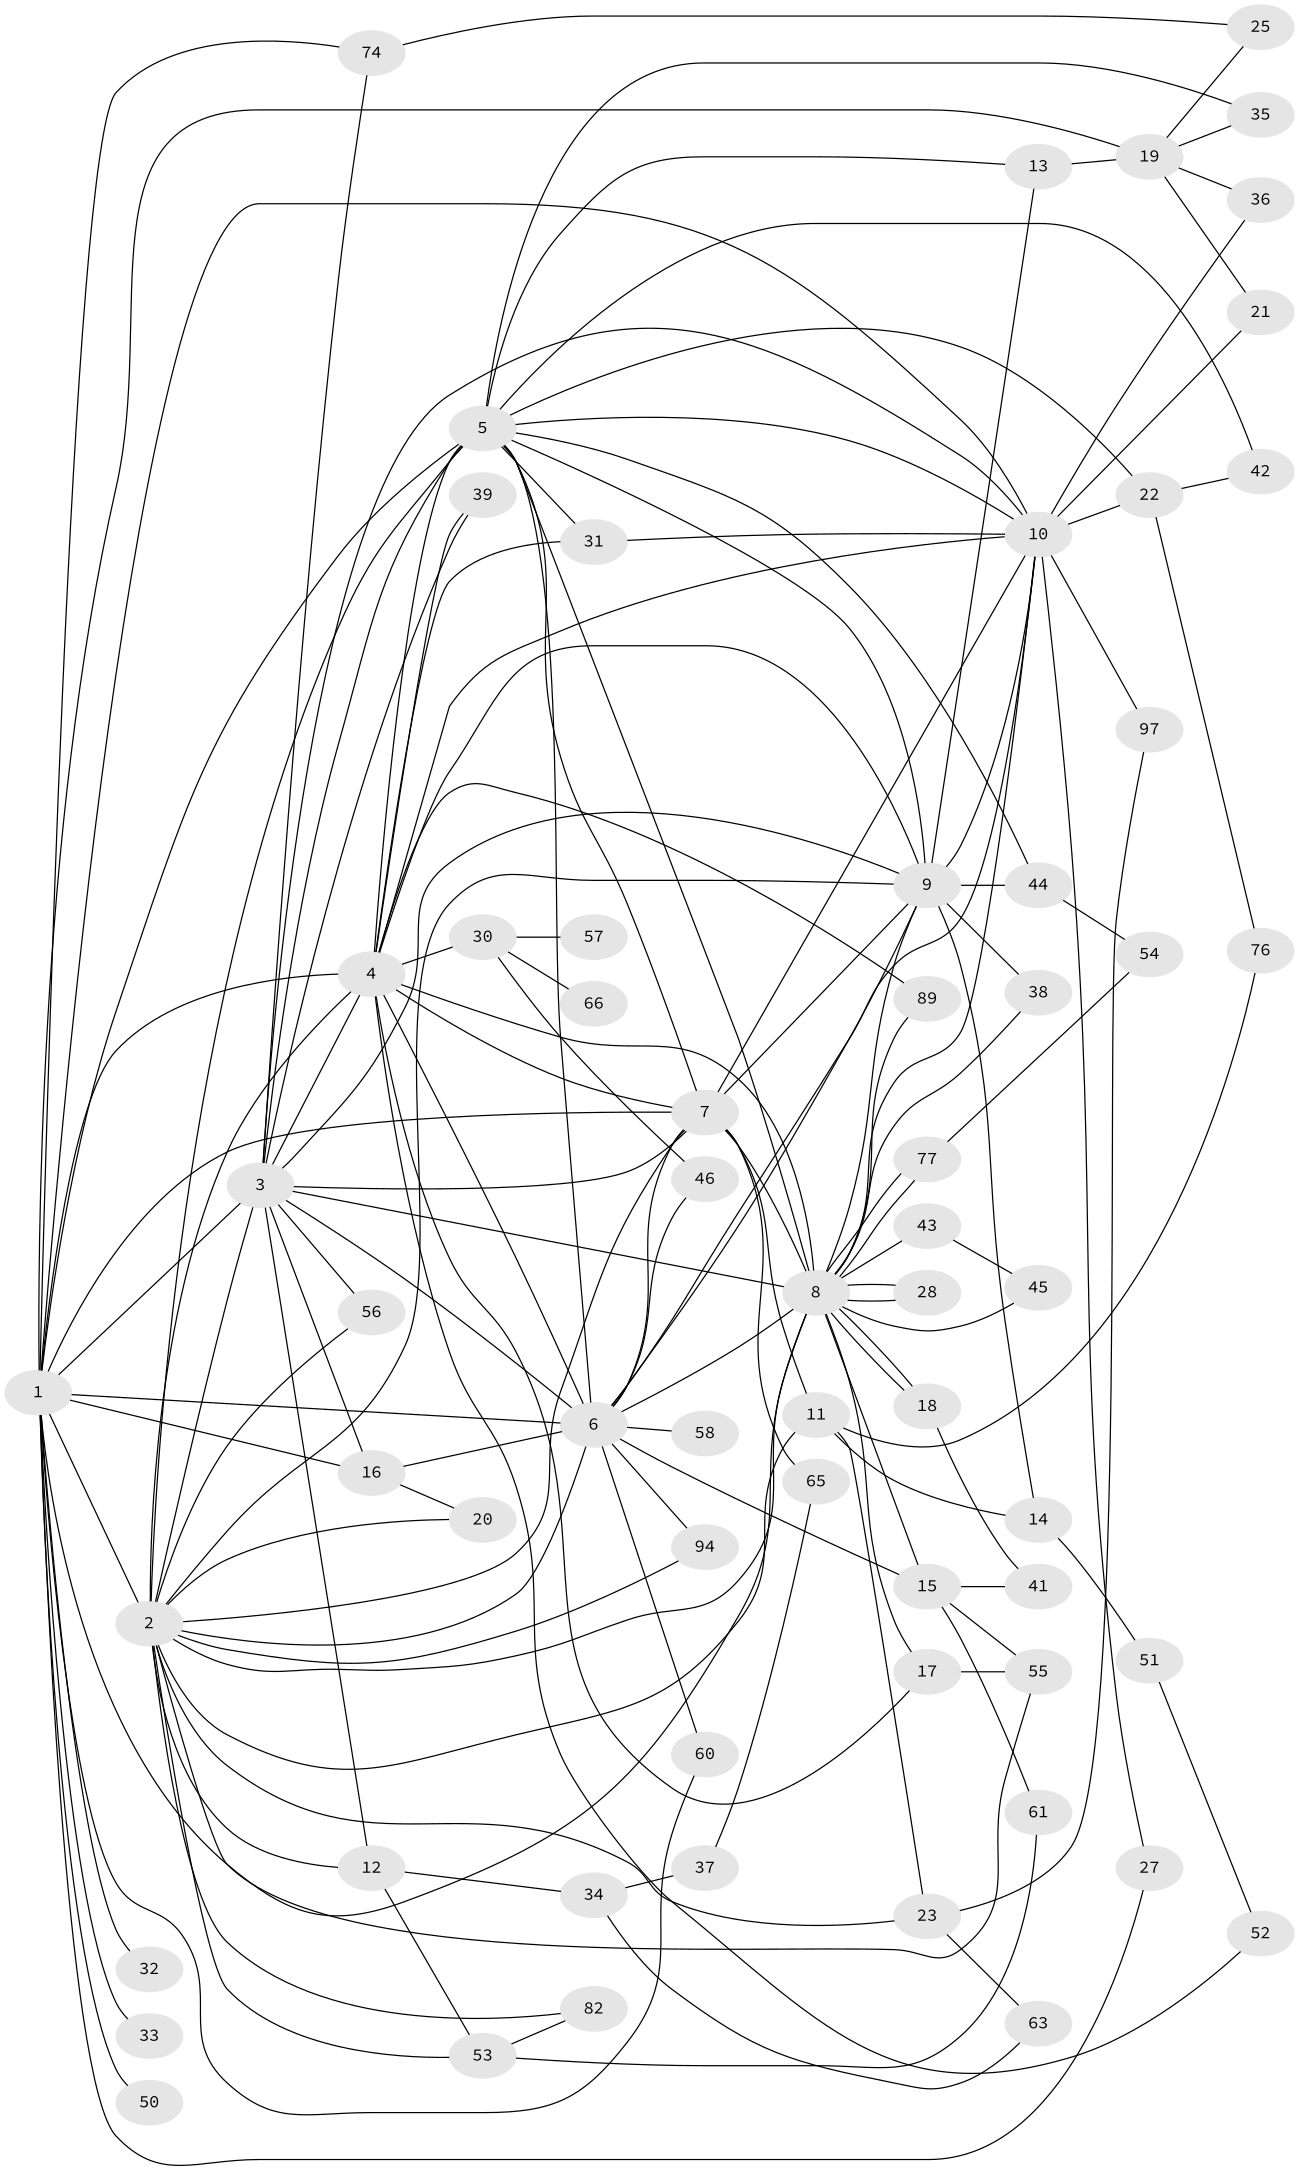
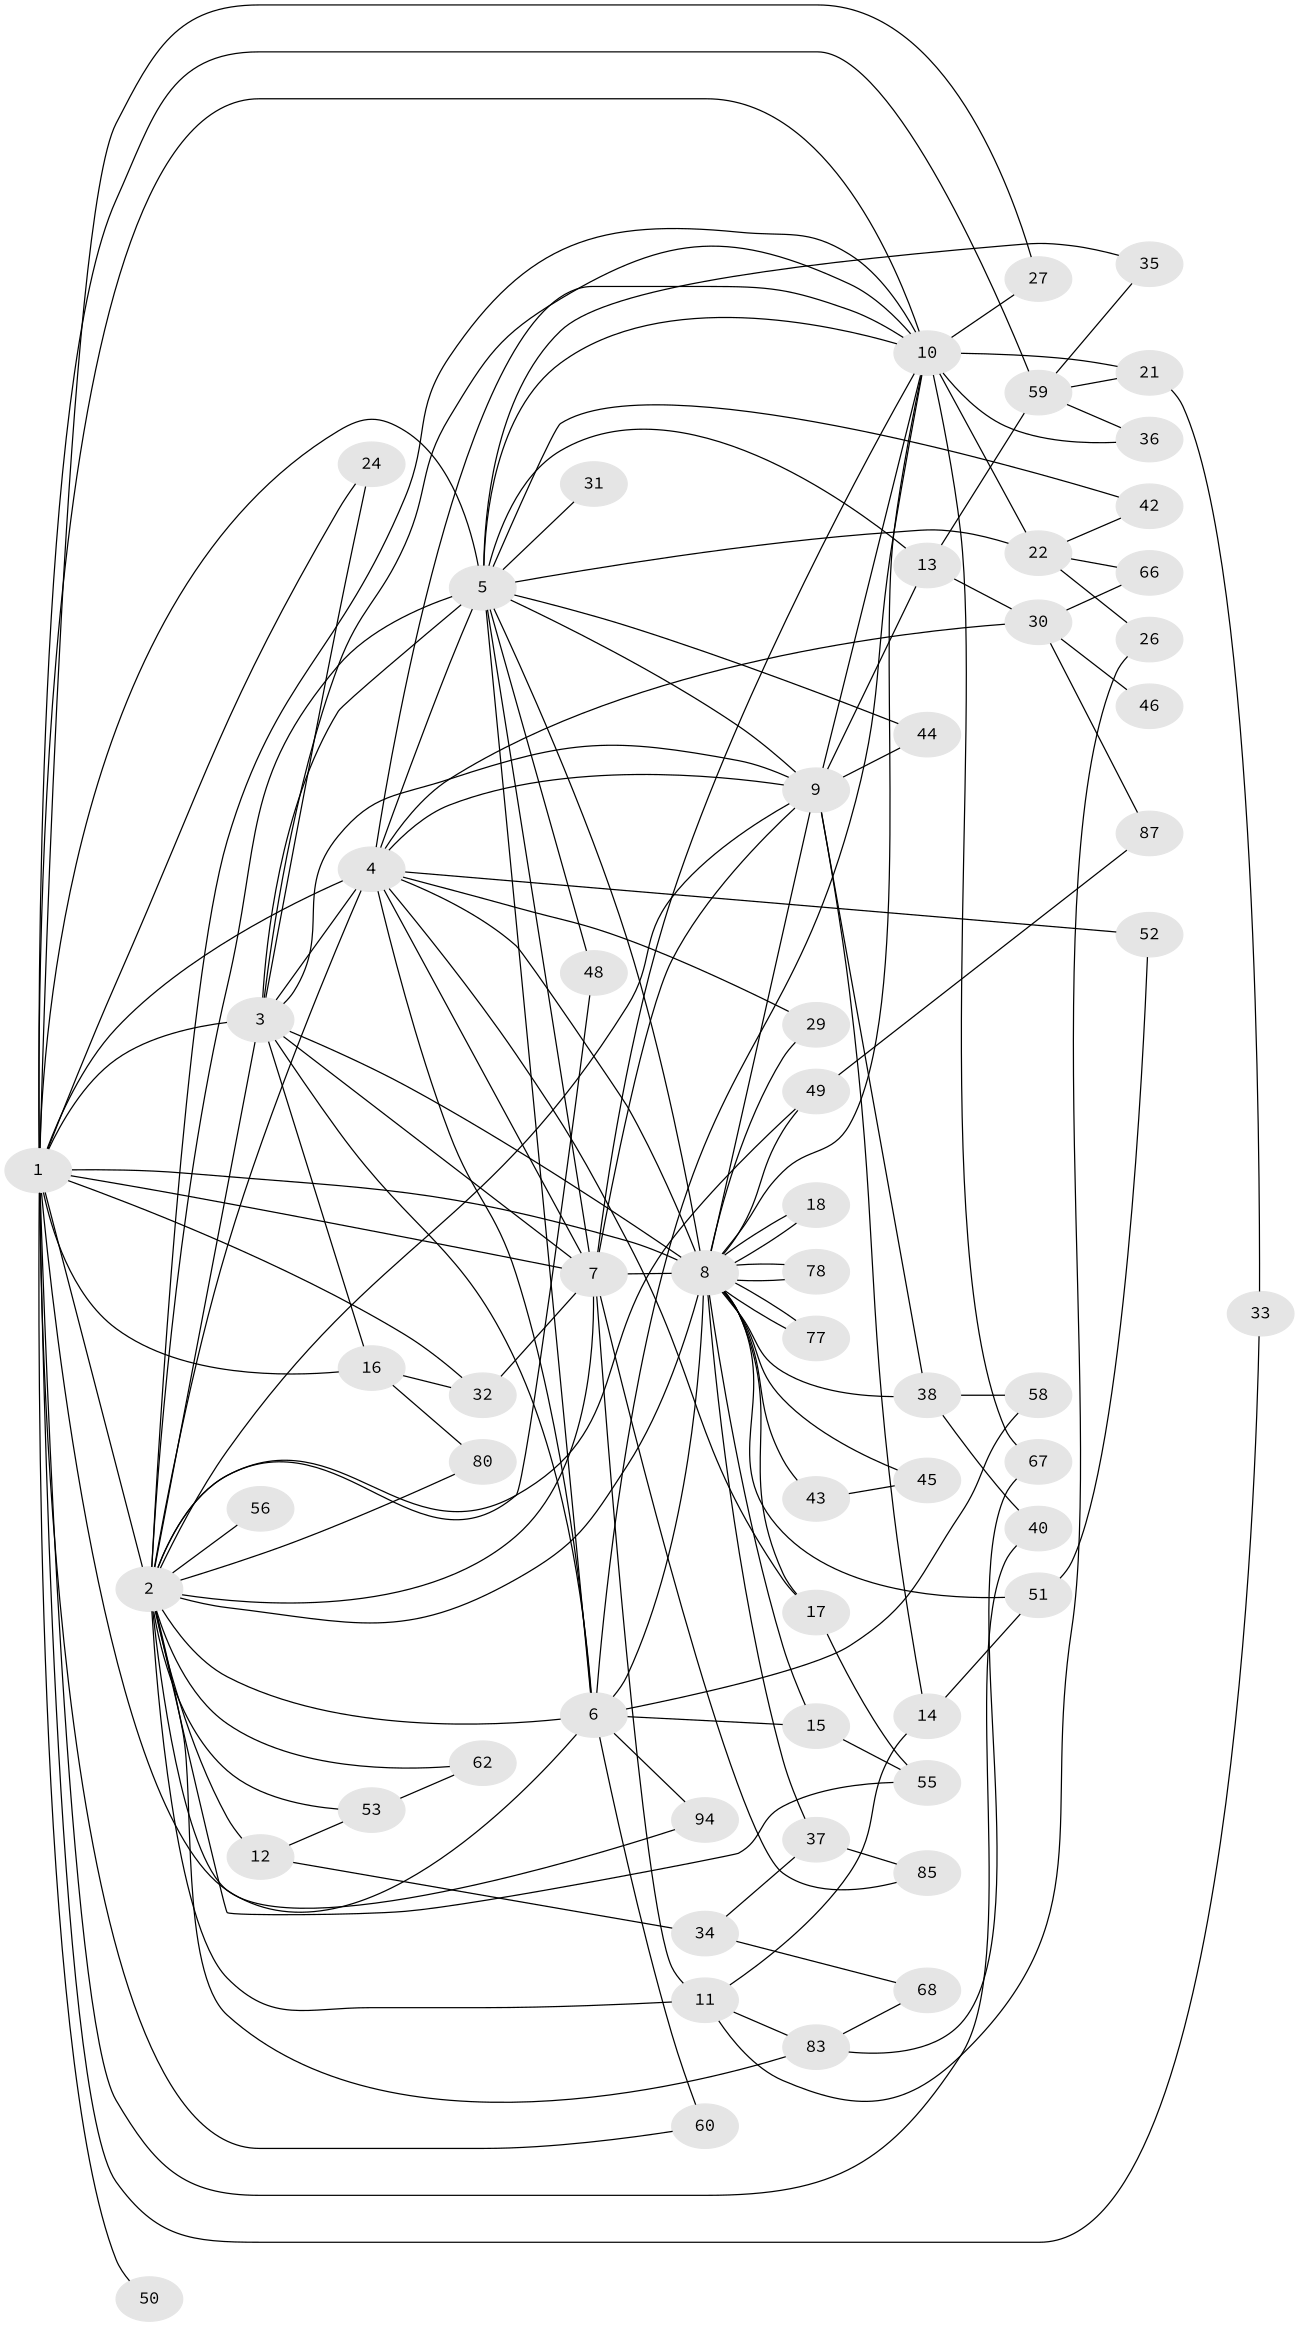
node "25": removed
node "74": label "74" -> "24"
node "19": label "19" -> "59"
node "39": removed
edge "10" -- "31": now "10" -- "2"
edge "22" -- "66": added
edge "13" -- "30": added
edge "31" -- "4": removed
node "97": label "97" -> "67"
edge "21" -- "33": added
node "57": label "57" -> "87"
node "76": label "76" -> "26"
node "54": removed
node "48": added
node "89": label "89" -> "29"
node "49": added
edge "9" -- "6": removed
edge "7" -- "6": now "7" -- "32"
edge "3" -- "56": removed
edge "46" -- "6": removed
node "28": label "28" -> "78"
edge "38" -- "58": added
edge "6" -- "16": now "32" -- "16"
node "65": label "65" -> "85"
edge "3" -- "12": removed
node "20": label "20" -> "80"
edge "8" -- "51": added
node "40": added
edge "8" -- "37": added
node "41": removed
node "61": removed
node "23": label "23" -> "83"
node "82": label "82" -> "62"
node "63": label "63" -> "68"
